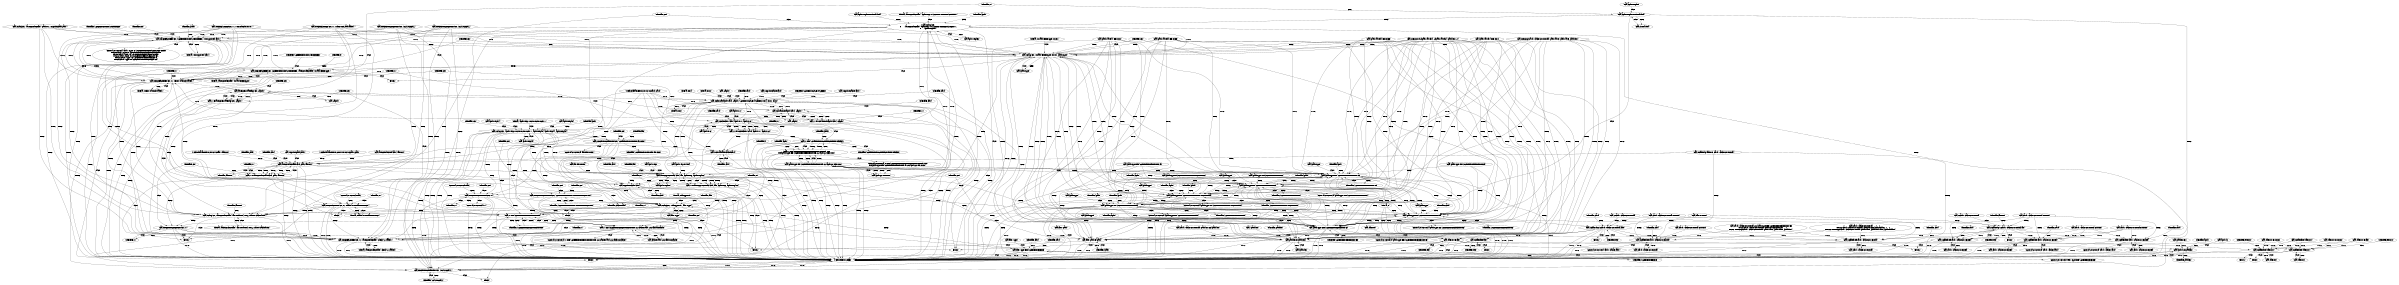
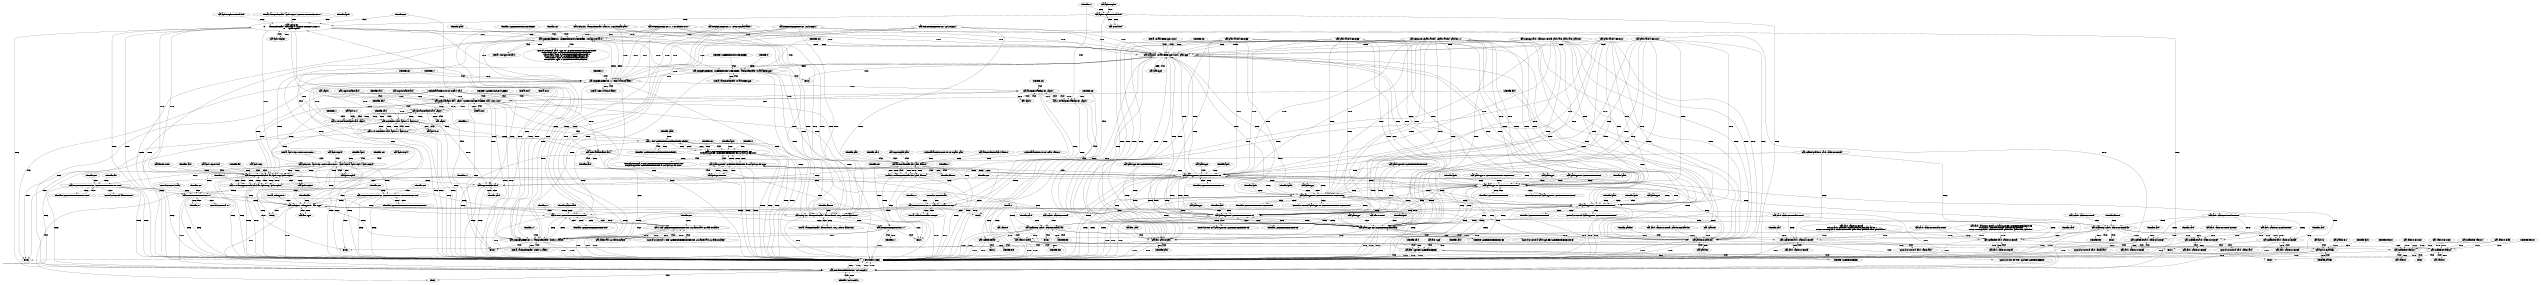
edge "(Identifier,SC_ERROR_OUT_OF_MEMORY)" -> "(Call,file == NULL)": now "(Identifier,SC_ERROR_OUT_OF_MEMORY)" -> "(Call,LOG_FUNC_RETURN(ctx, SC_ERROR_OUT_OF_MEMORY))"
node "(Call,rv = iasecc_select_file(card, path, file_out))": label "(Call,rv = iasecc_select_file(card, path, file_out))" -> "(Invalid,rv = iasecc_select_file(card, path, file_out))"
